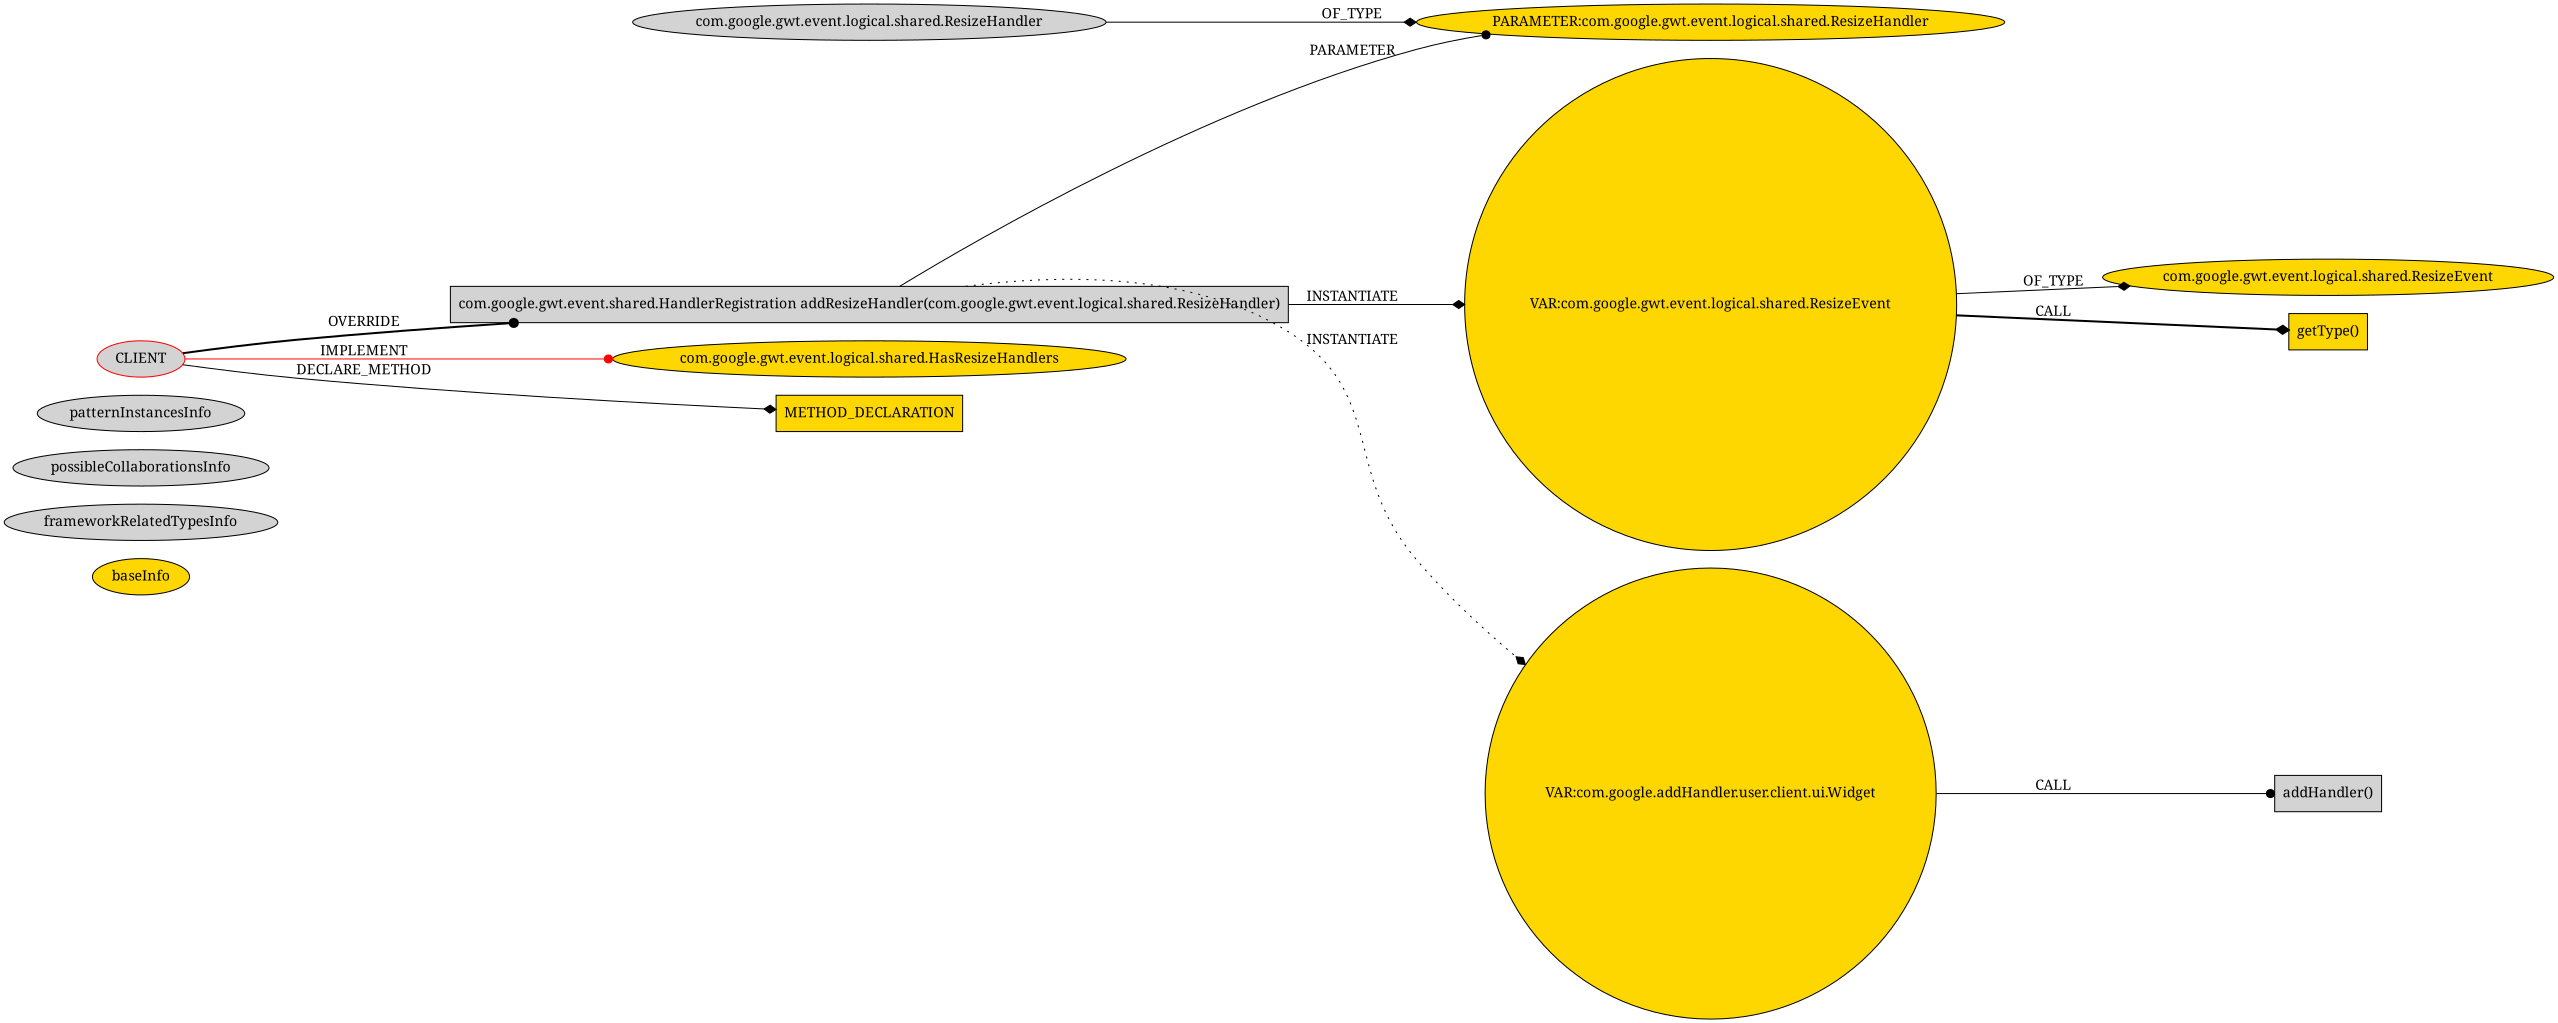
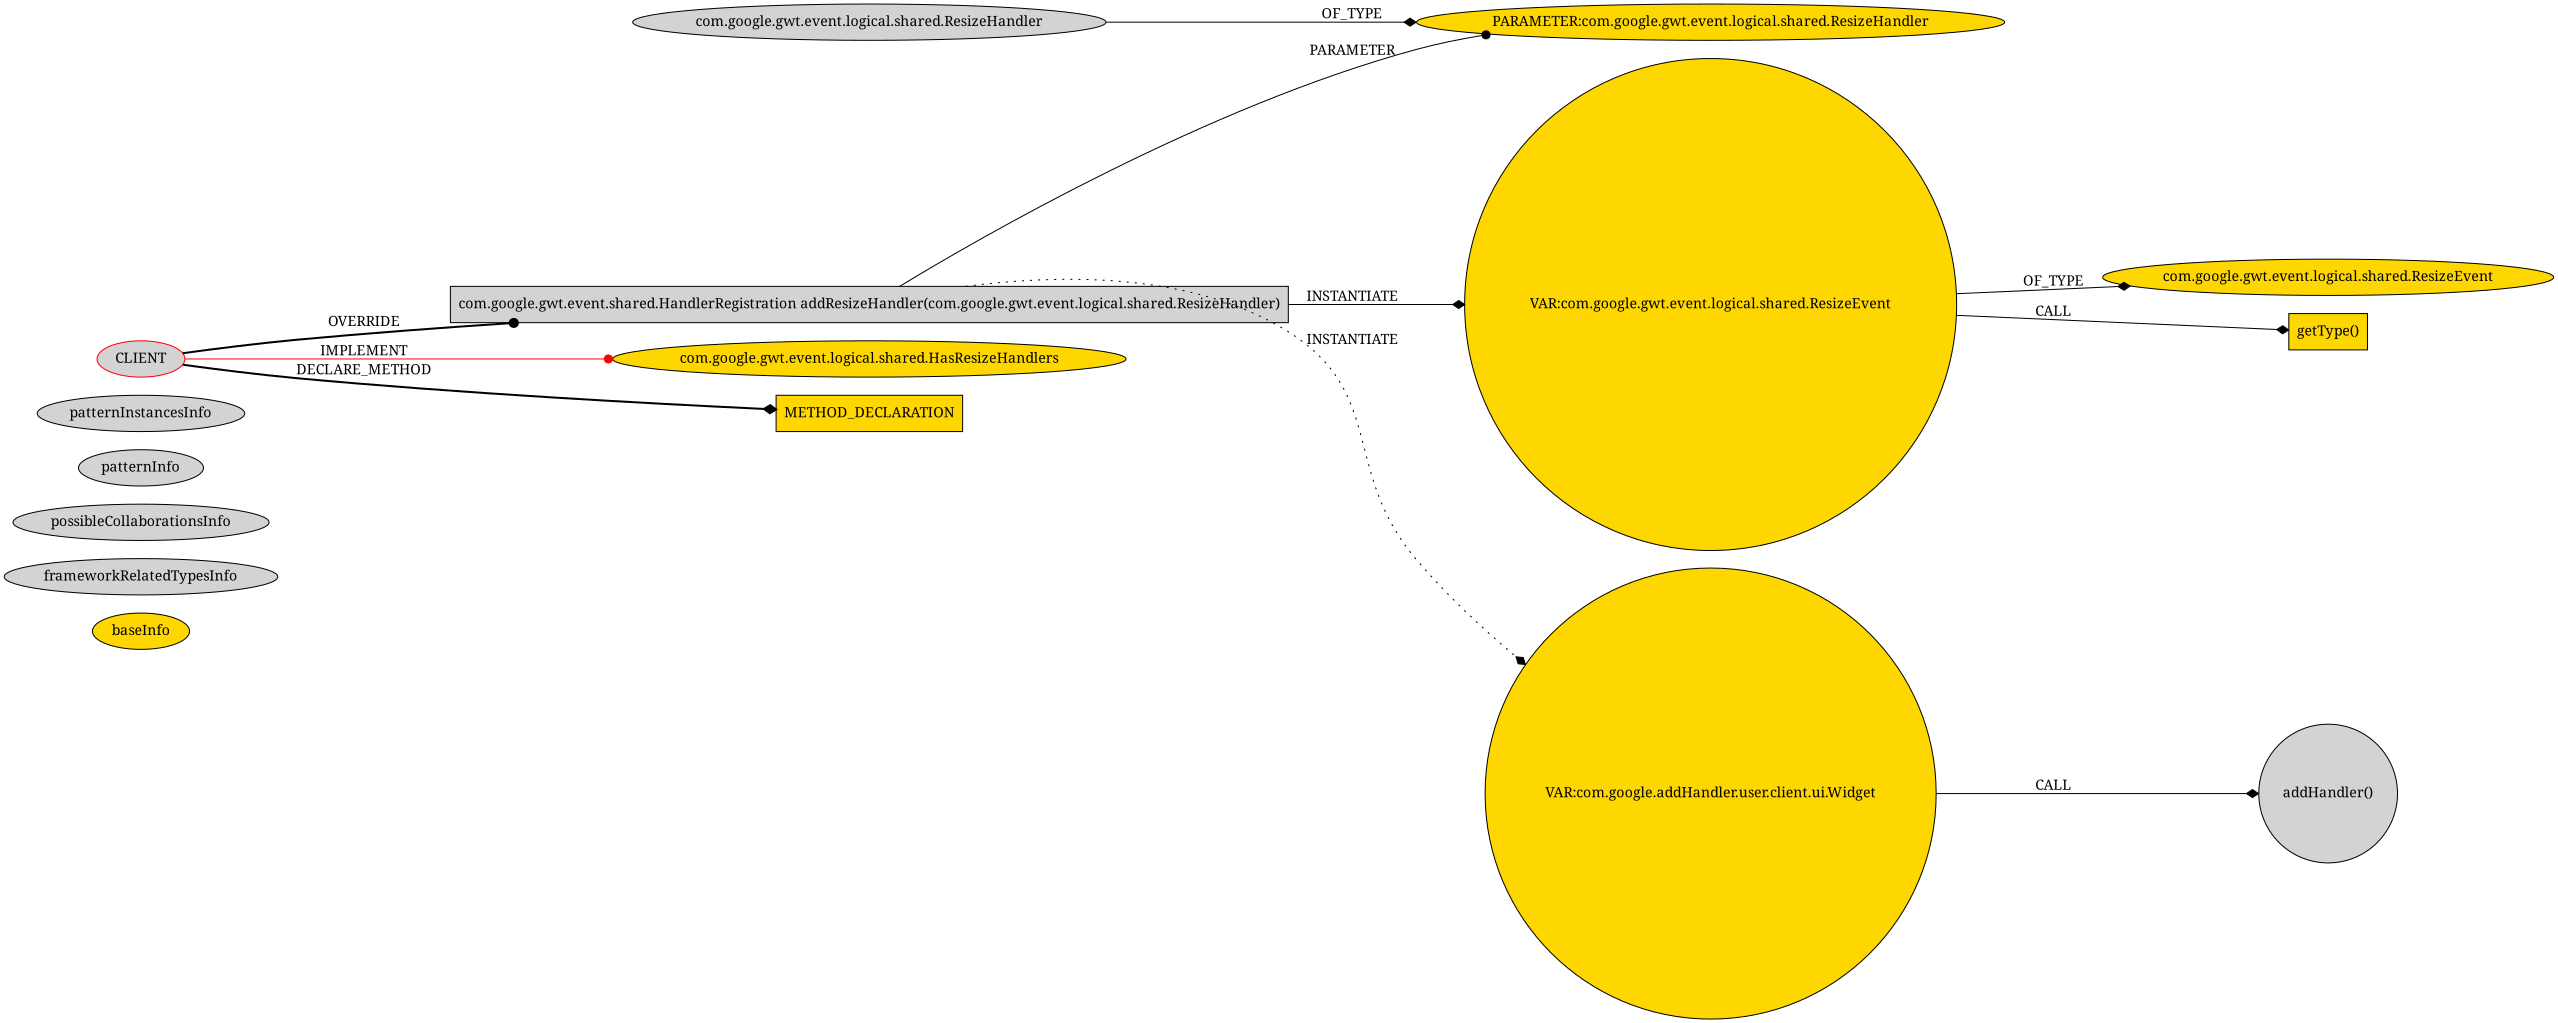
edge "VAR:com.google.gwt.event.logical.shared.ResizeEvent" -> "getType()": style bold -> solid
edge "CLIENT" -> "METHOD_DECLARATION": style solid -> bold
node "patternInfo": added
edge "VAR:com.google.addHandler.user.client.ui.Widget" -> "addHandler()": arrowhead dot -> diamond
node "addHandler()": shape box -> circle
